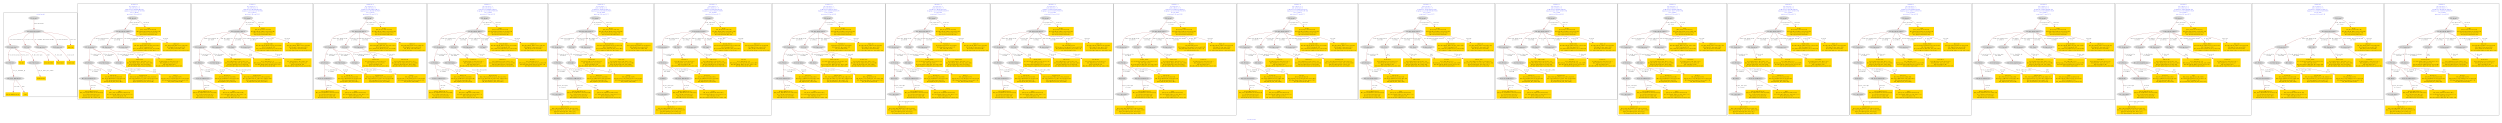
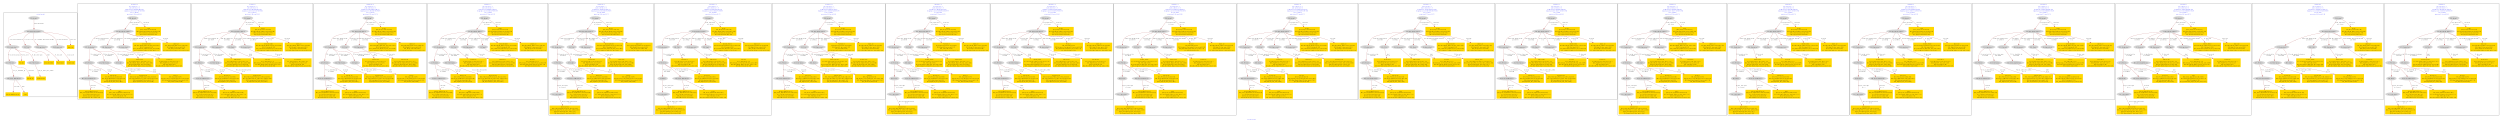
node "person_uri": added
